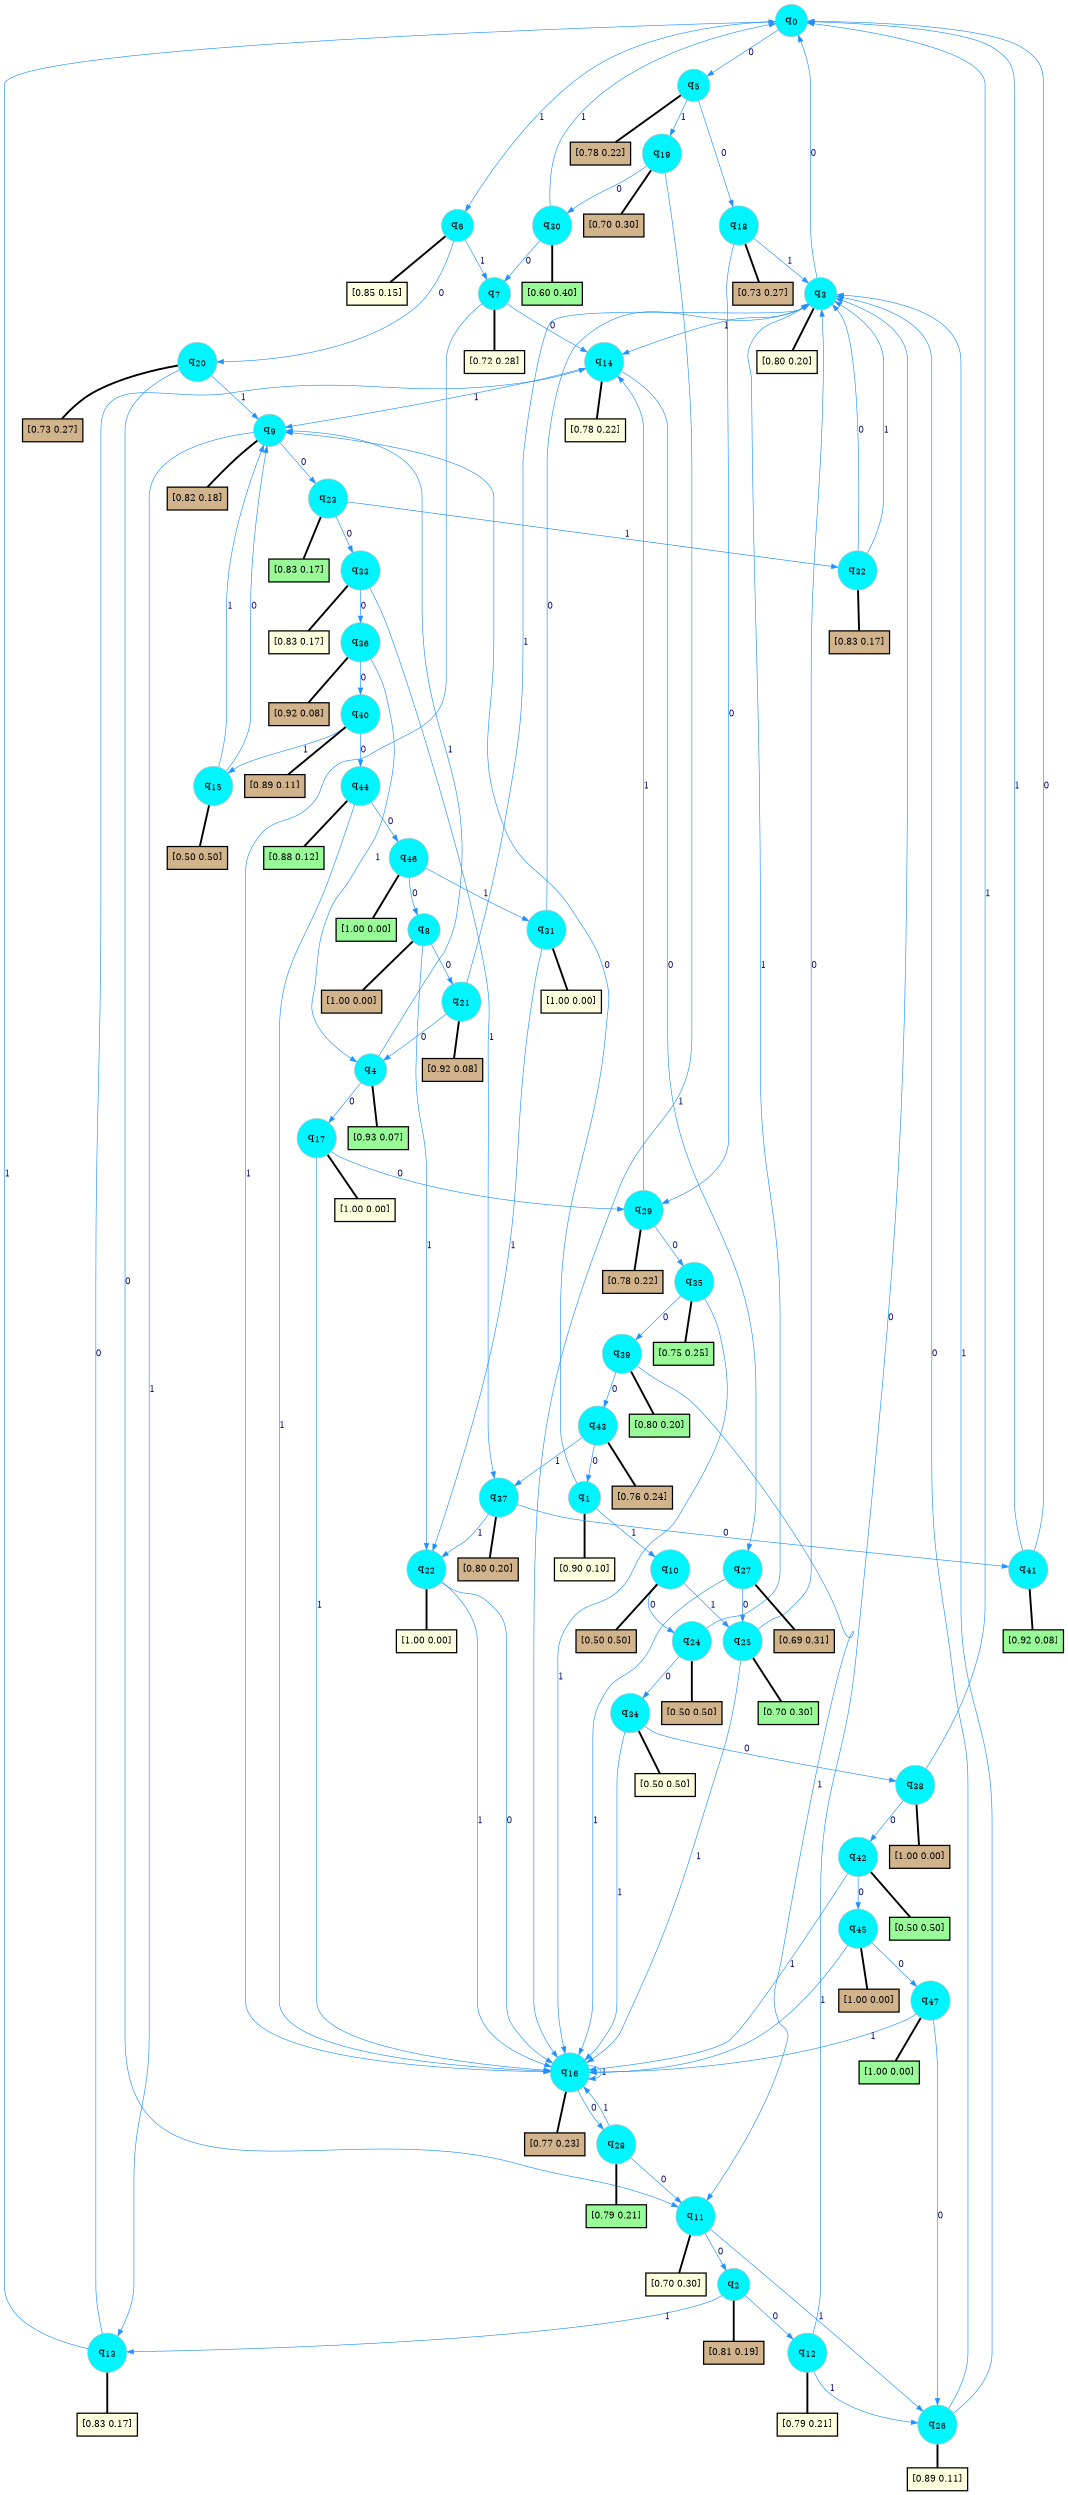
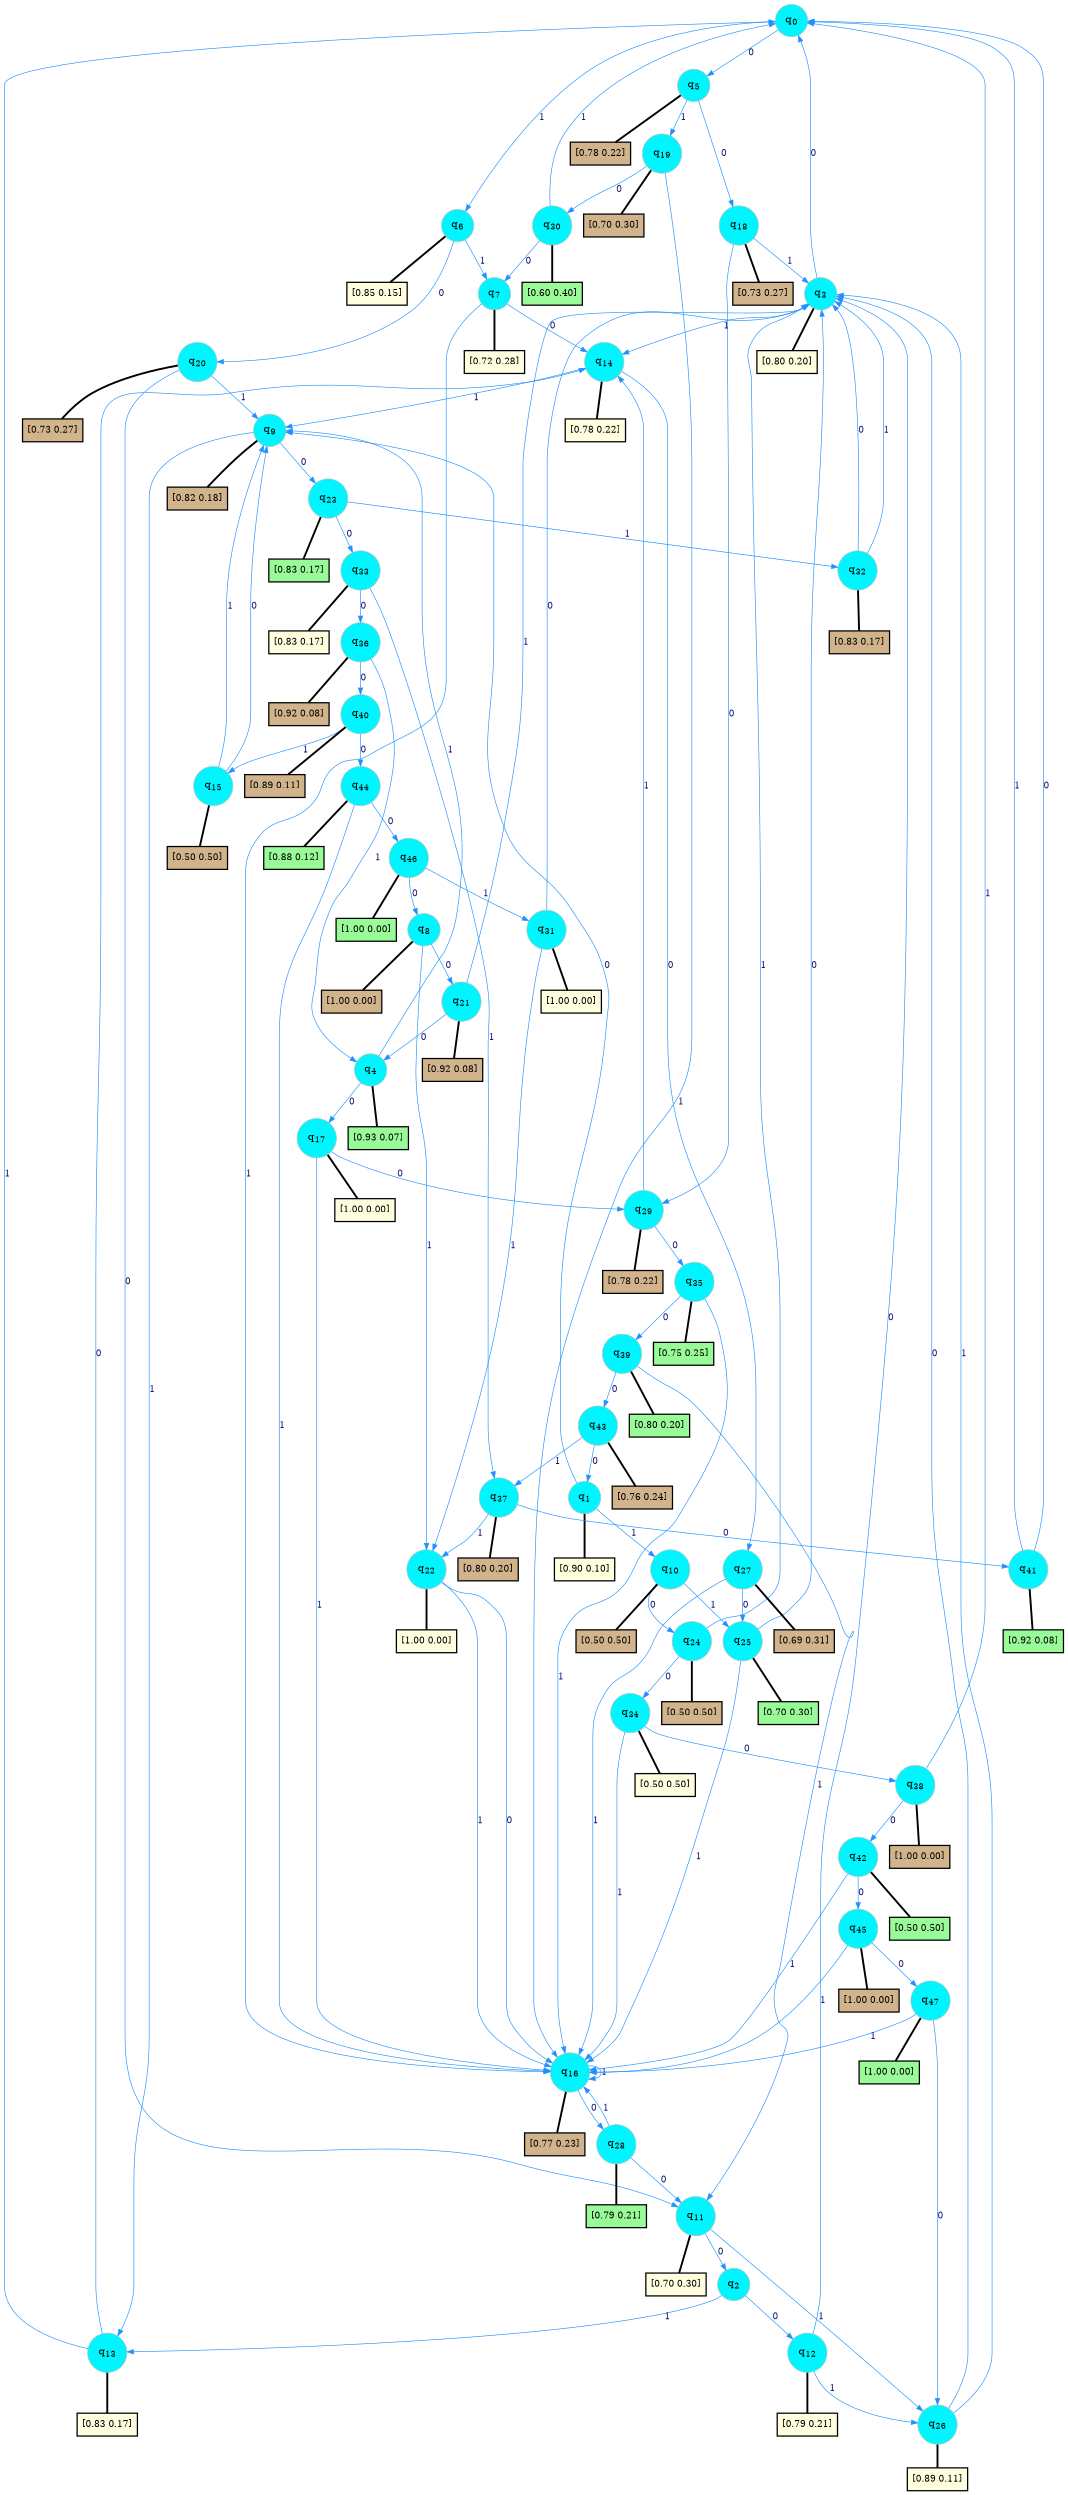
node "[0.81 0.19]": removed
